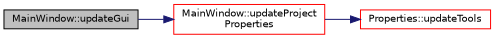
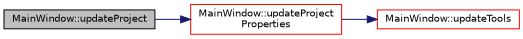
node "MainWindow::updateGui": label "MainWindow::updateGui" -> "MainWindow::updateProject"
node "Properties::updateTools": label "Properties::updateTools" -> "MainWindow::updateTools"
